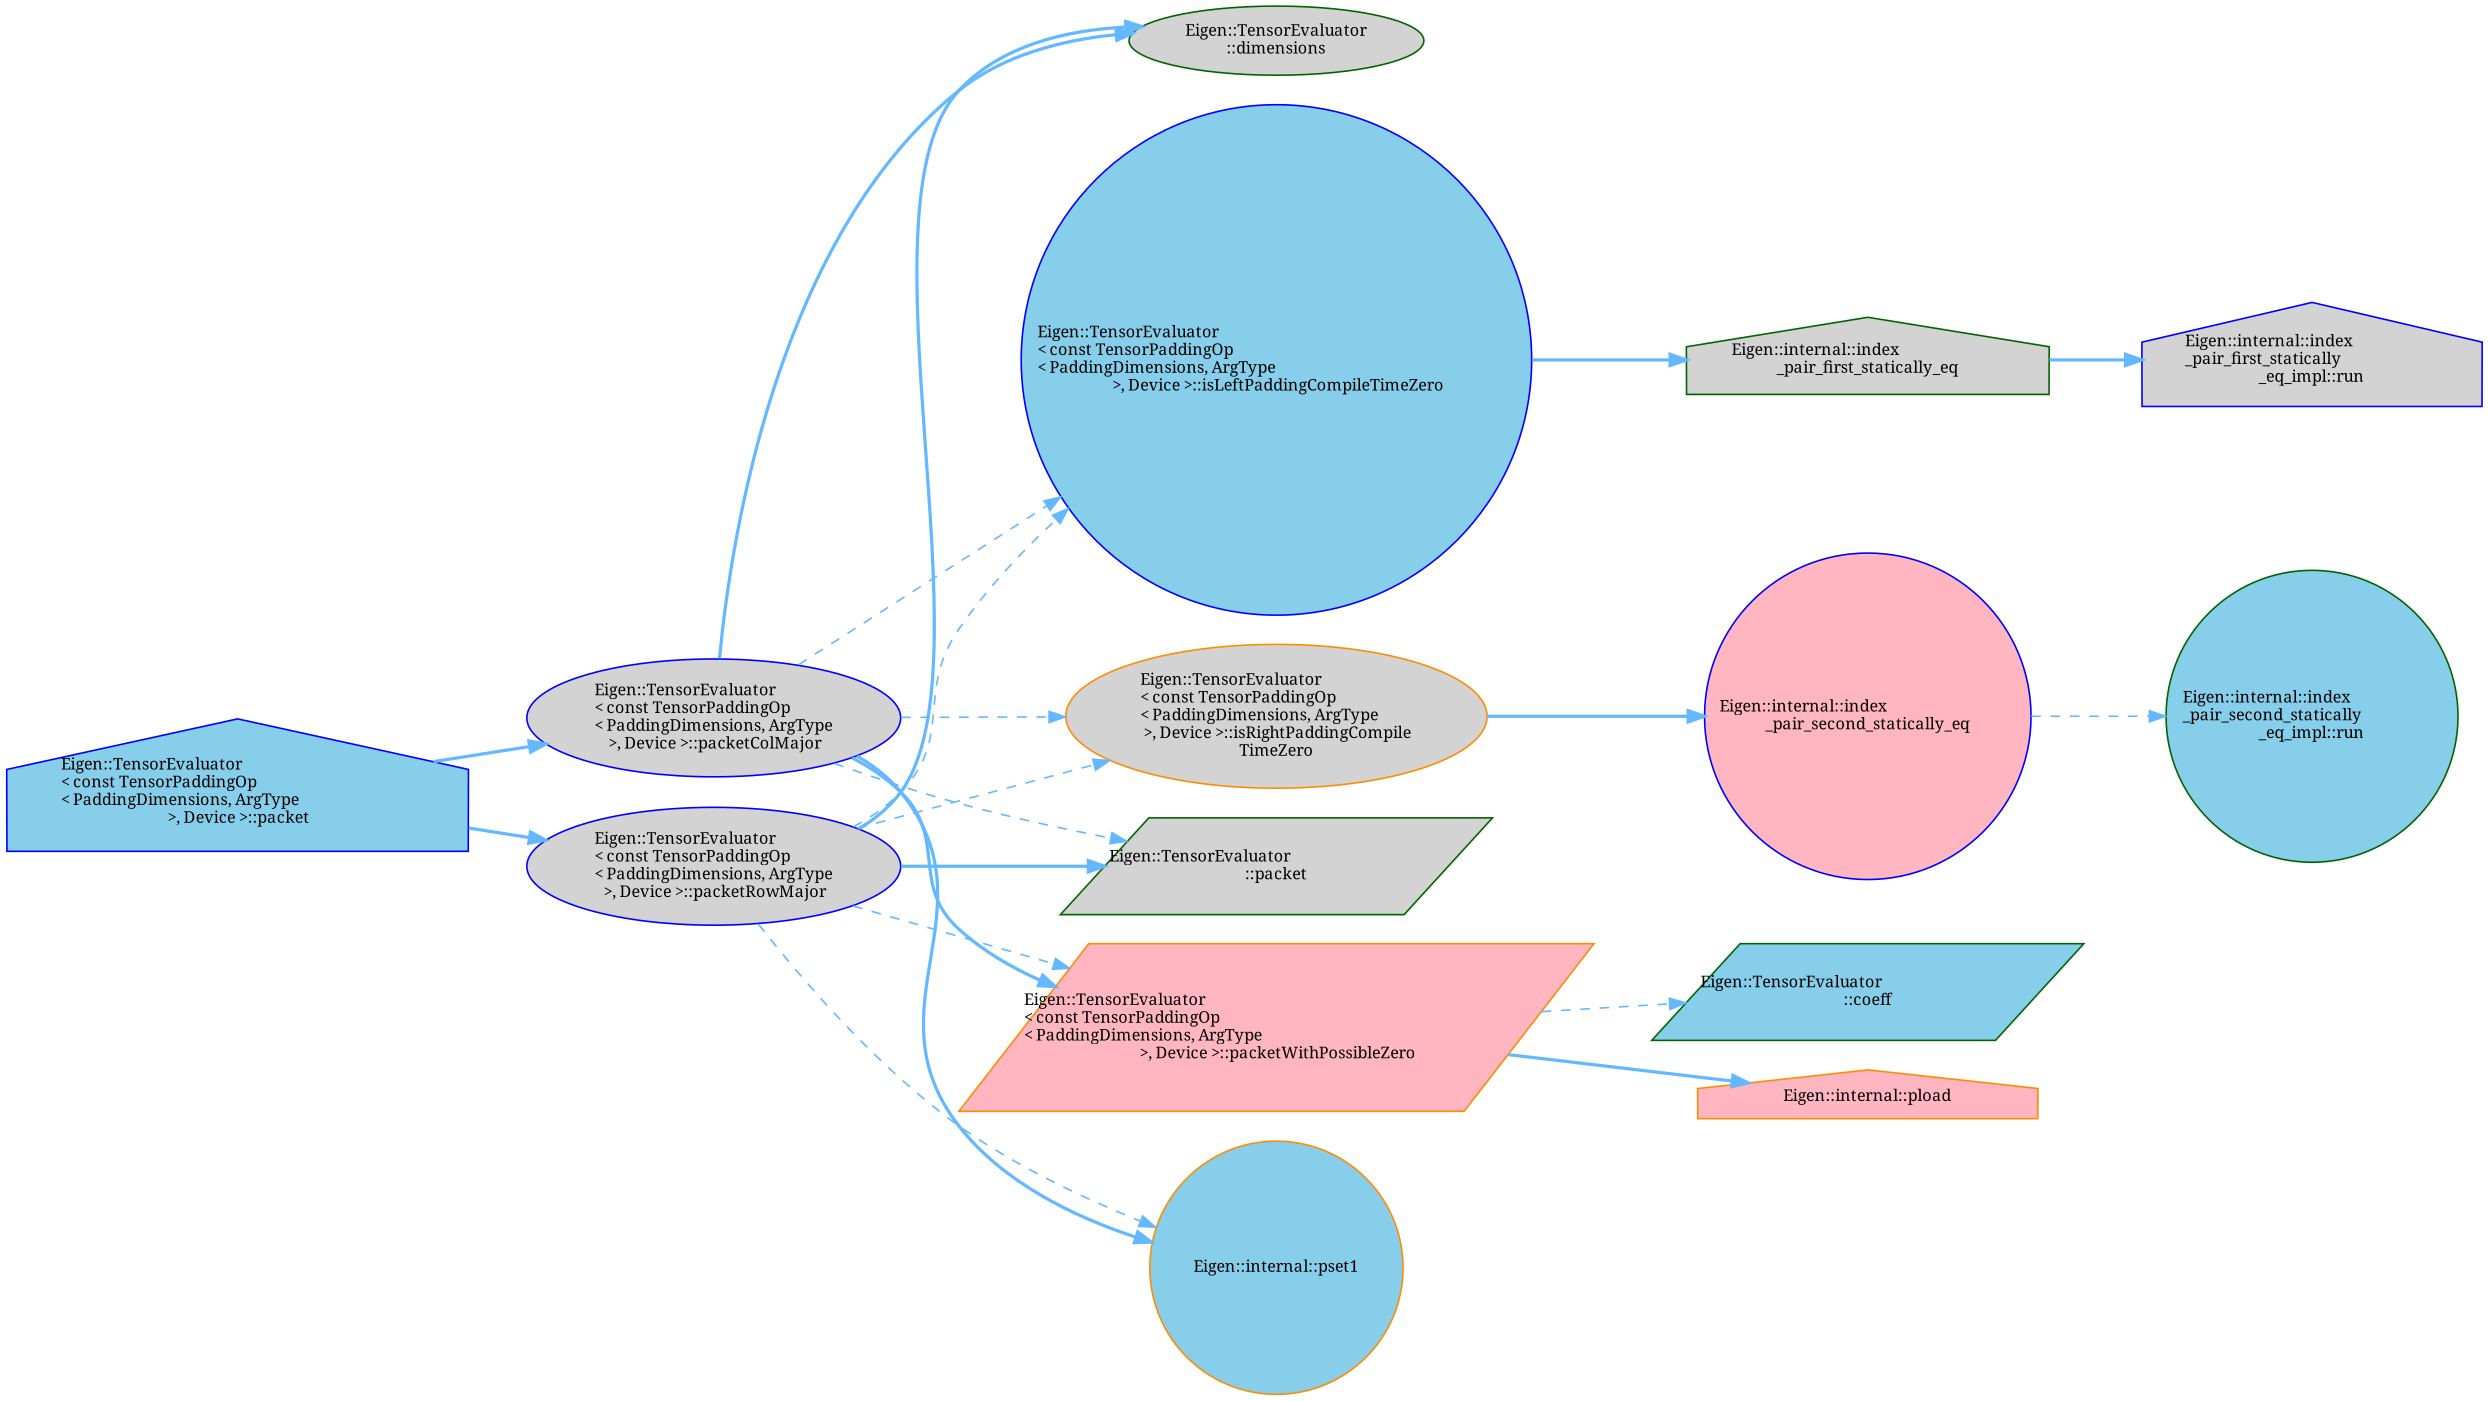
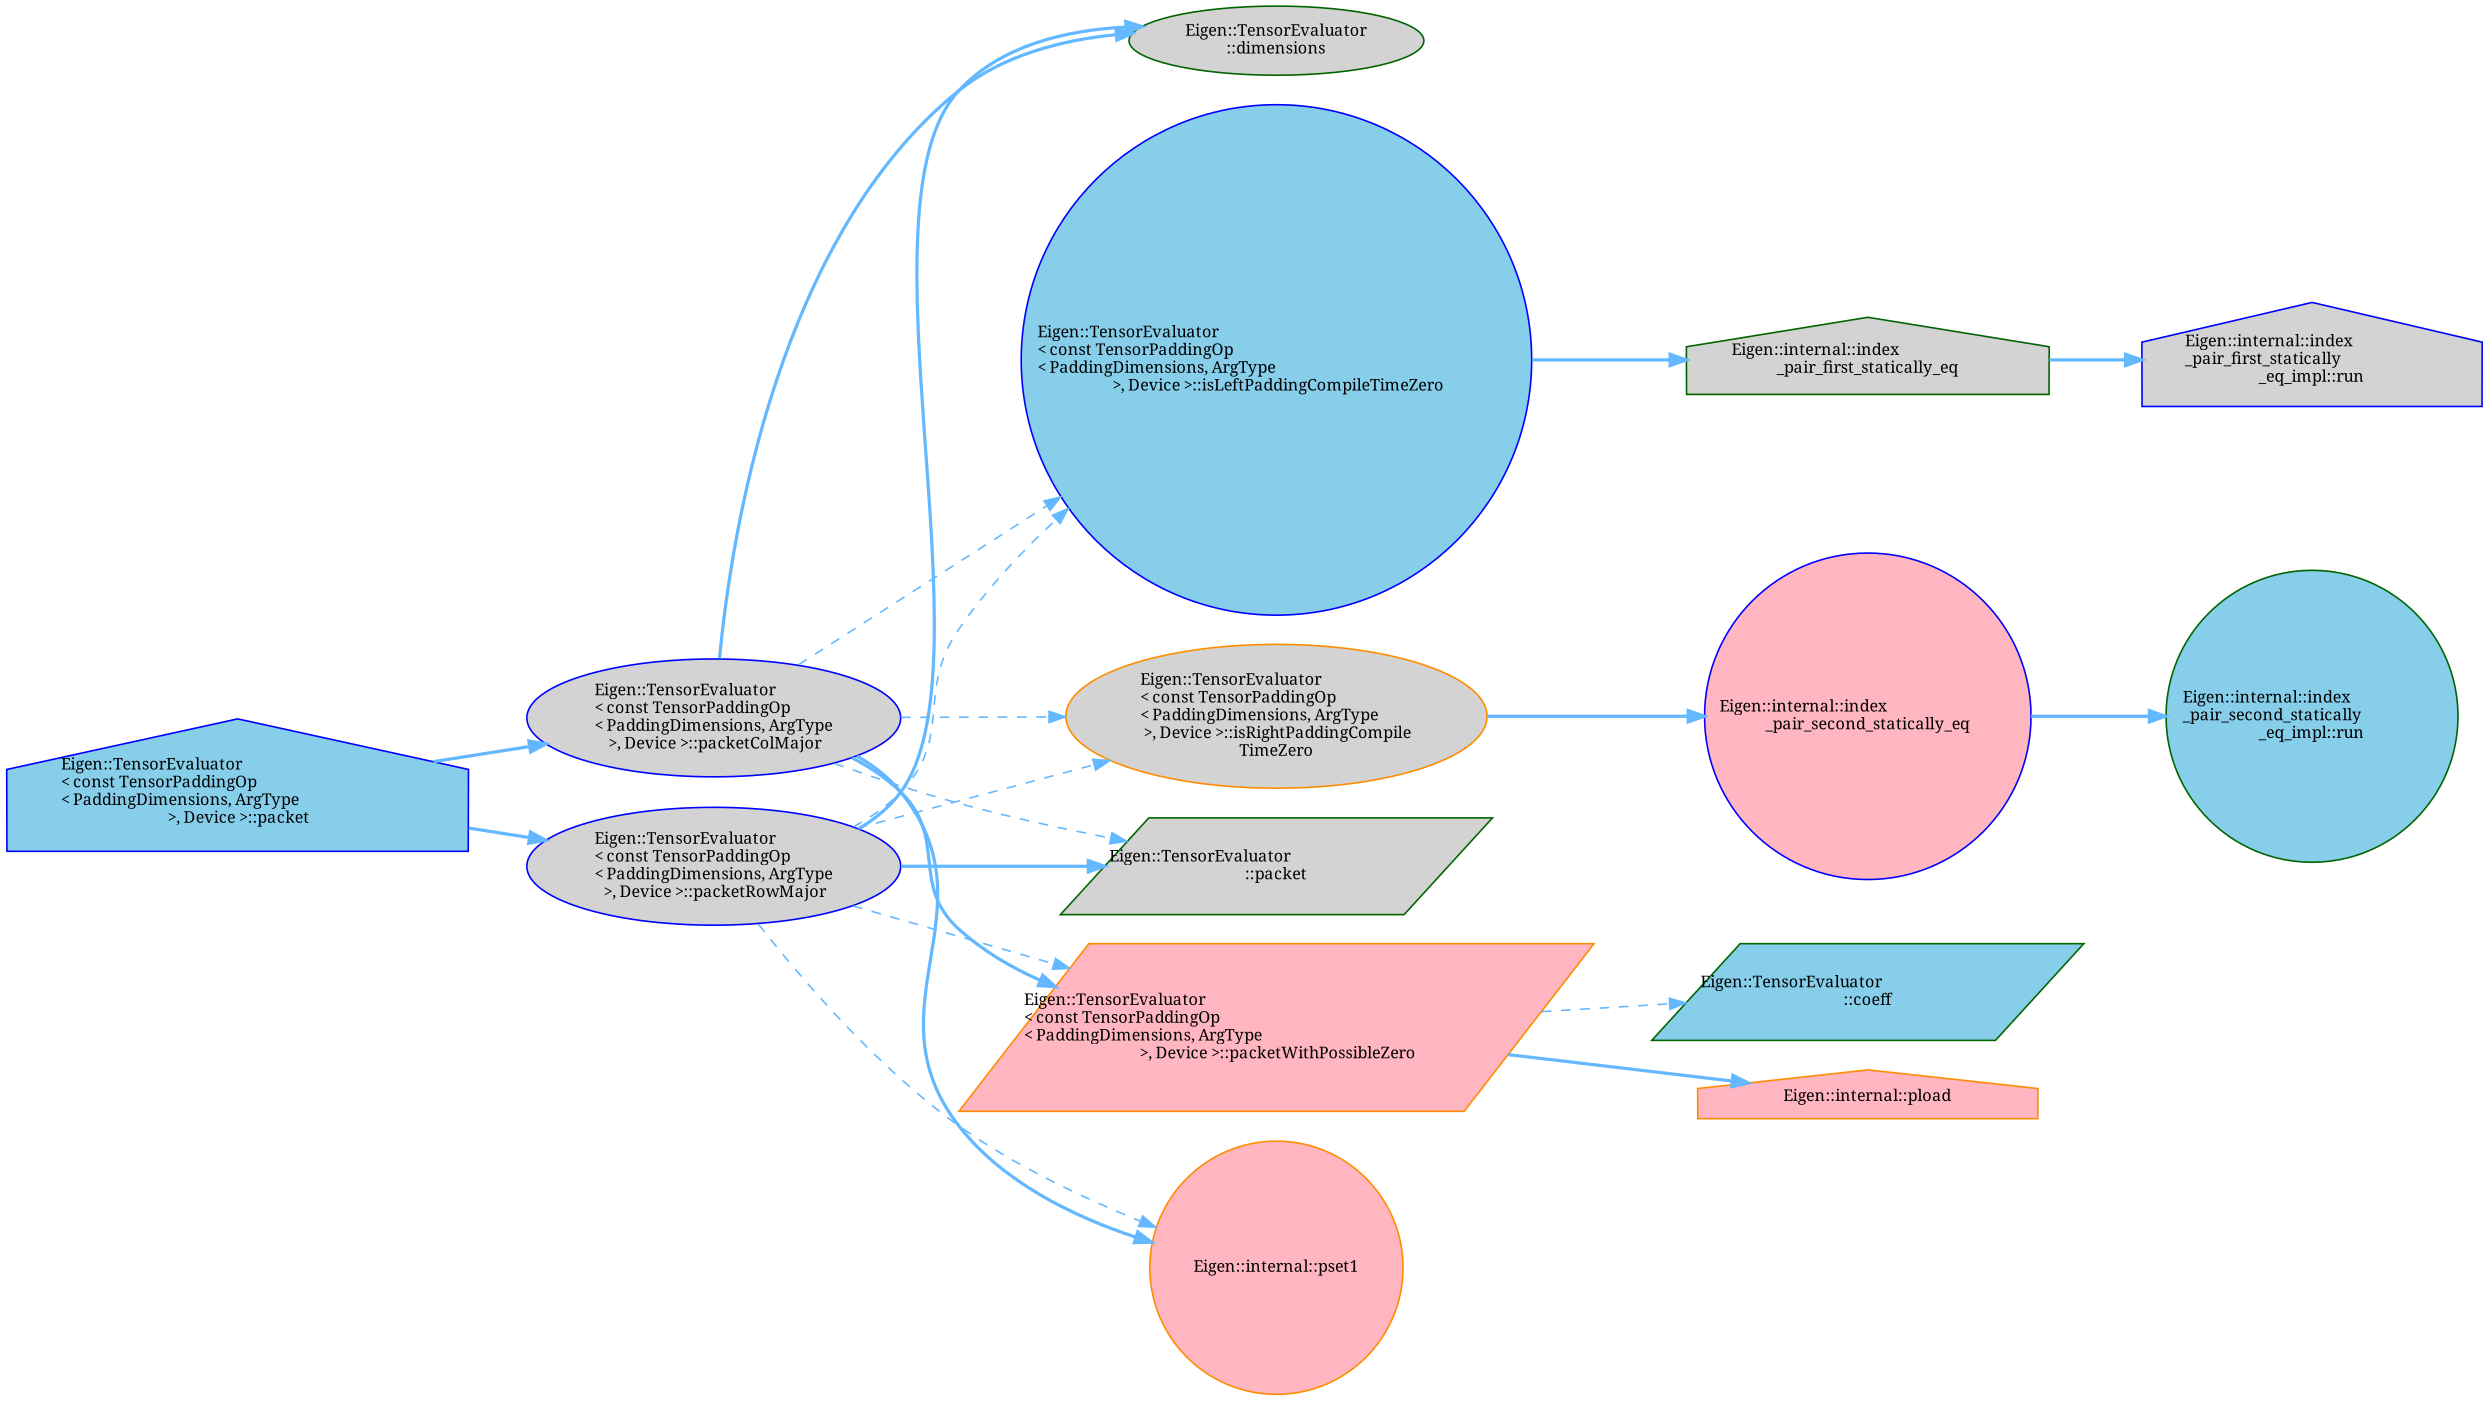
edge "Eigen::internal::index _pair_second_statically_eq" -> "Eigen::internal::index _pair_second_statically _eq_impl::run": style dashed -> bold
node "Eigen::internal::pset1": fillcolor skyblue -> lightpink
